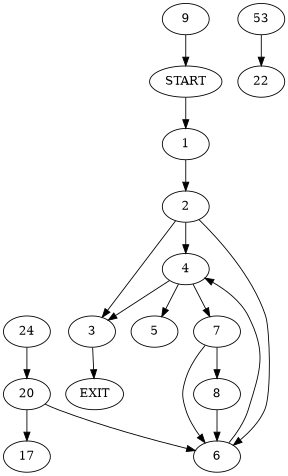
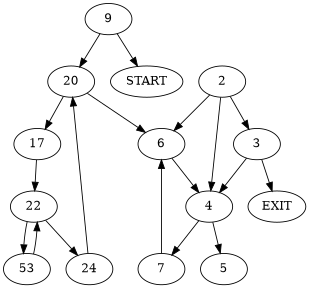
edge "9" -> "20": added
node "1": removed
edge "17" -> "22": added
edge "22" -> "53": added
edge "22" -> "24": added
edge "4" -> "3": reversed
node "8": removed
